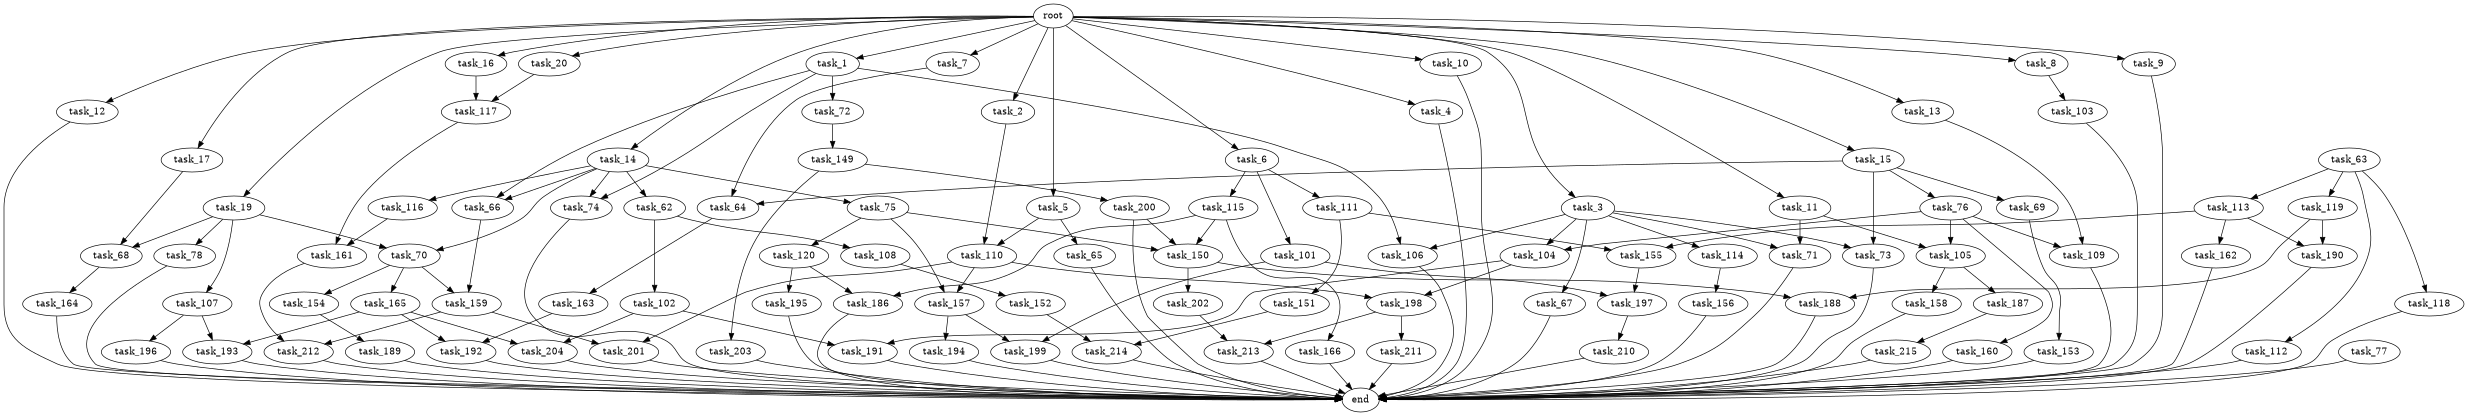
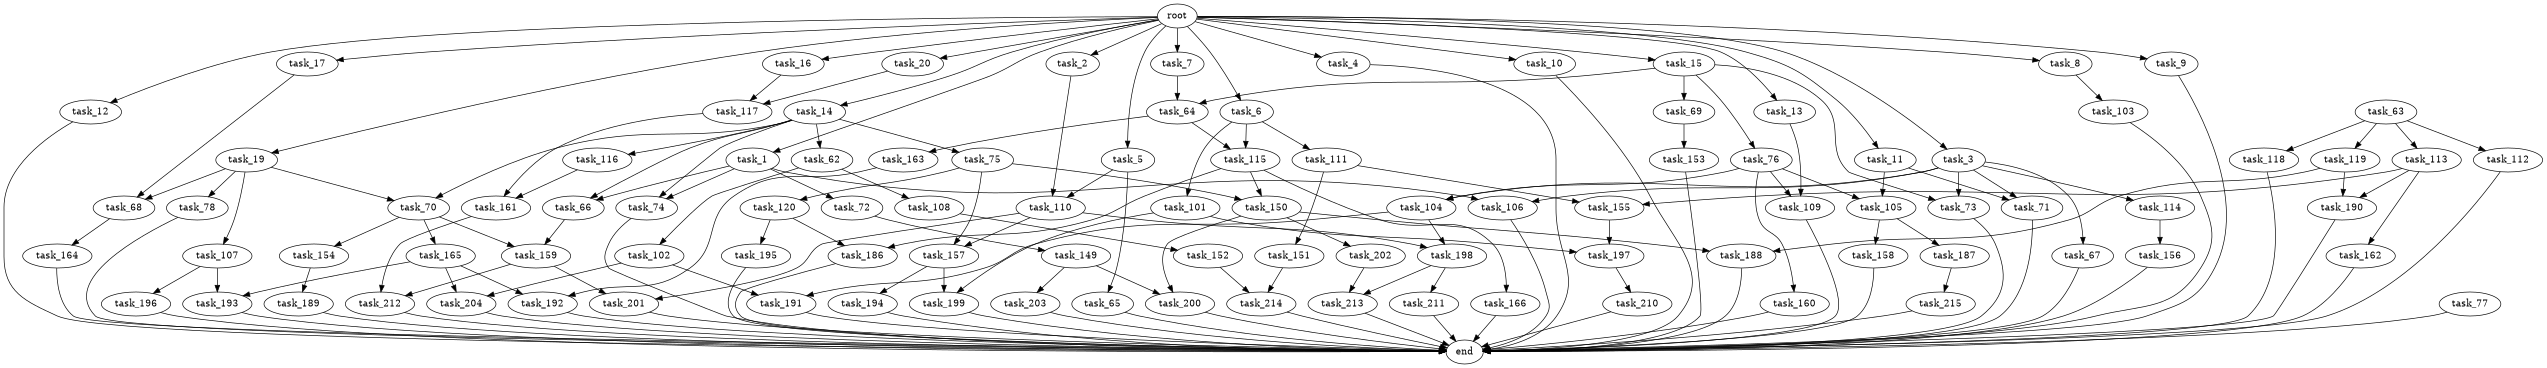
edge "task_64" -> "task_115": added
edge "task_200" -> "task_150": reversed
